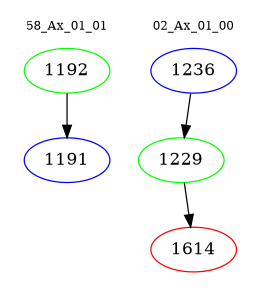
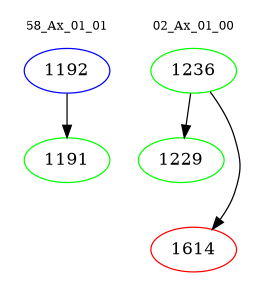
node "1192": color green -> blue
node "1236": color blue -> green
node "1191": color blue -> green
edge "1229" -> "1614": now "1236" -> "1614"
